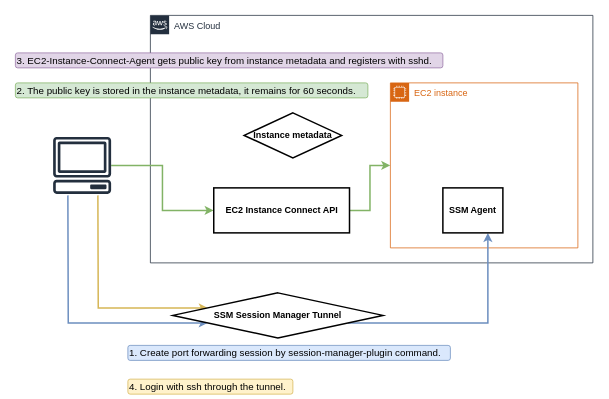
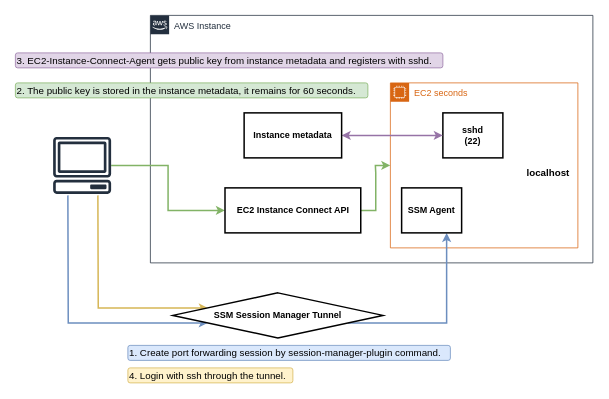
node "AWS Cloud": label "AWS Cloud" -> "AWS Instance"
node "EC2 instance": label "EC2 instance" -> "EC2 seconds"
node "Instance metadata": shape diamond -> rectangle
edge "Instance metadata" -- "sshd (22)": added
node "sshd (22)": added
node "localhost": added
node "EC2 Instance Connect API": moved (282, 210) -> (293, 210)
node "SSM Agent": moved (473, 210) -> (432, 210)
node "4. Login with ssh through the tunnel.": moved (210, 387) -> (210, 375)
